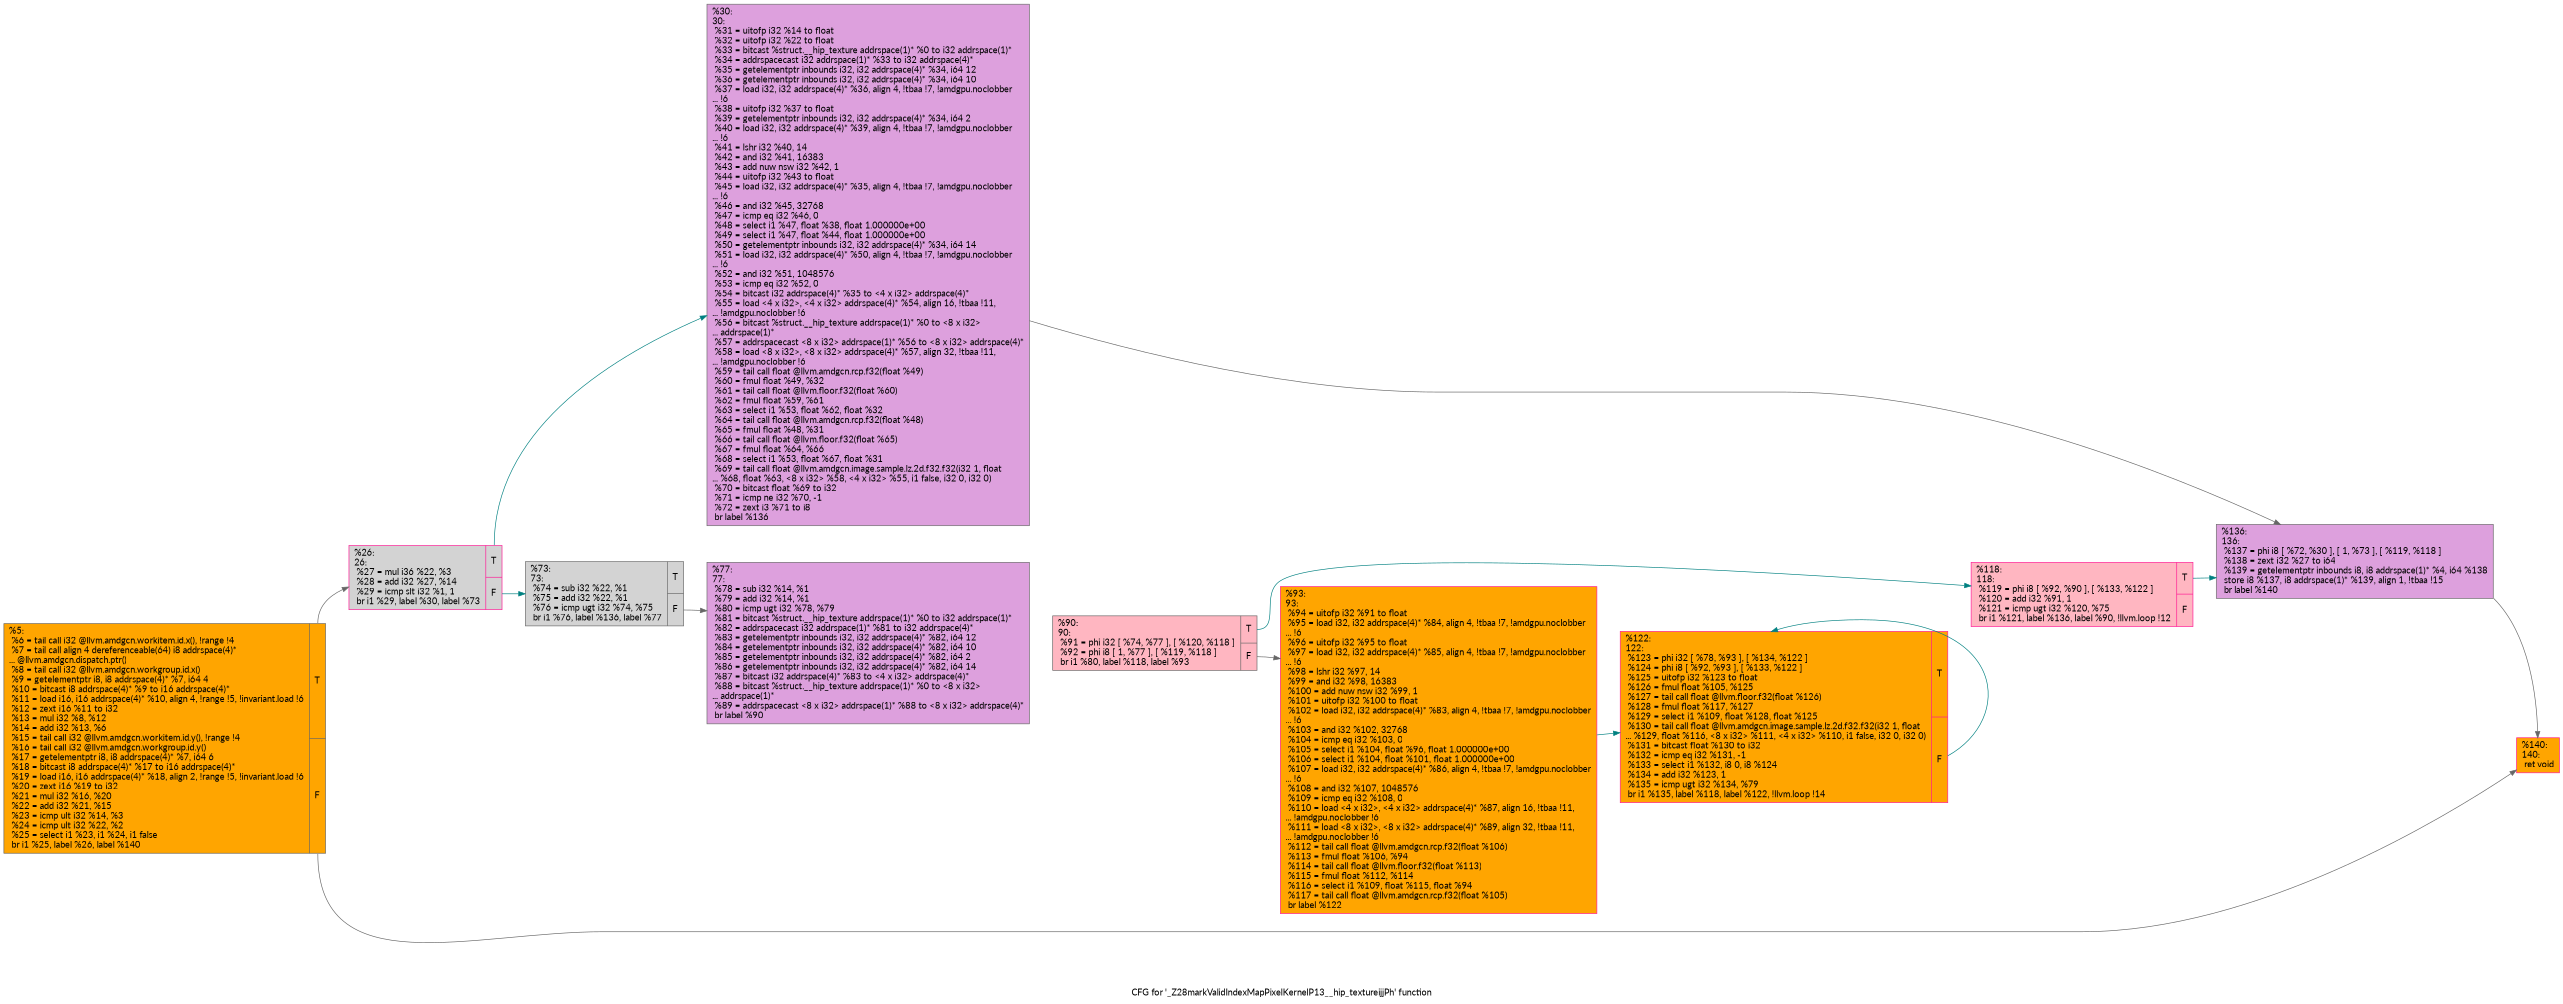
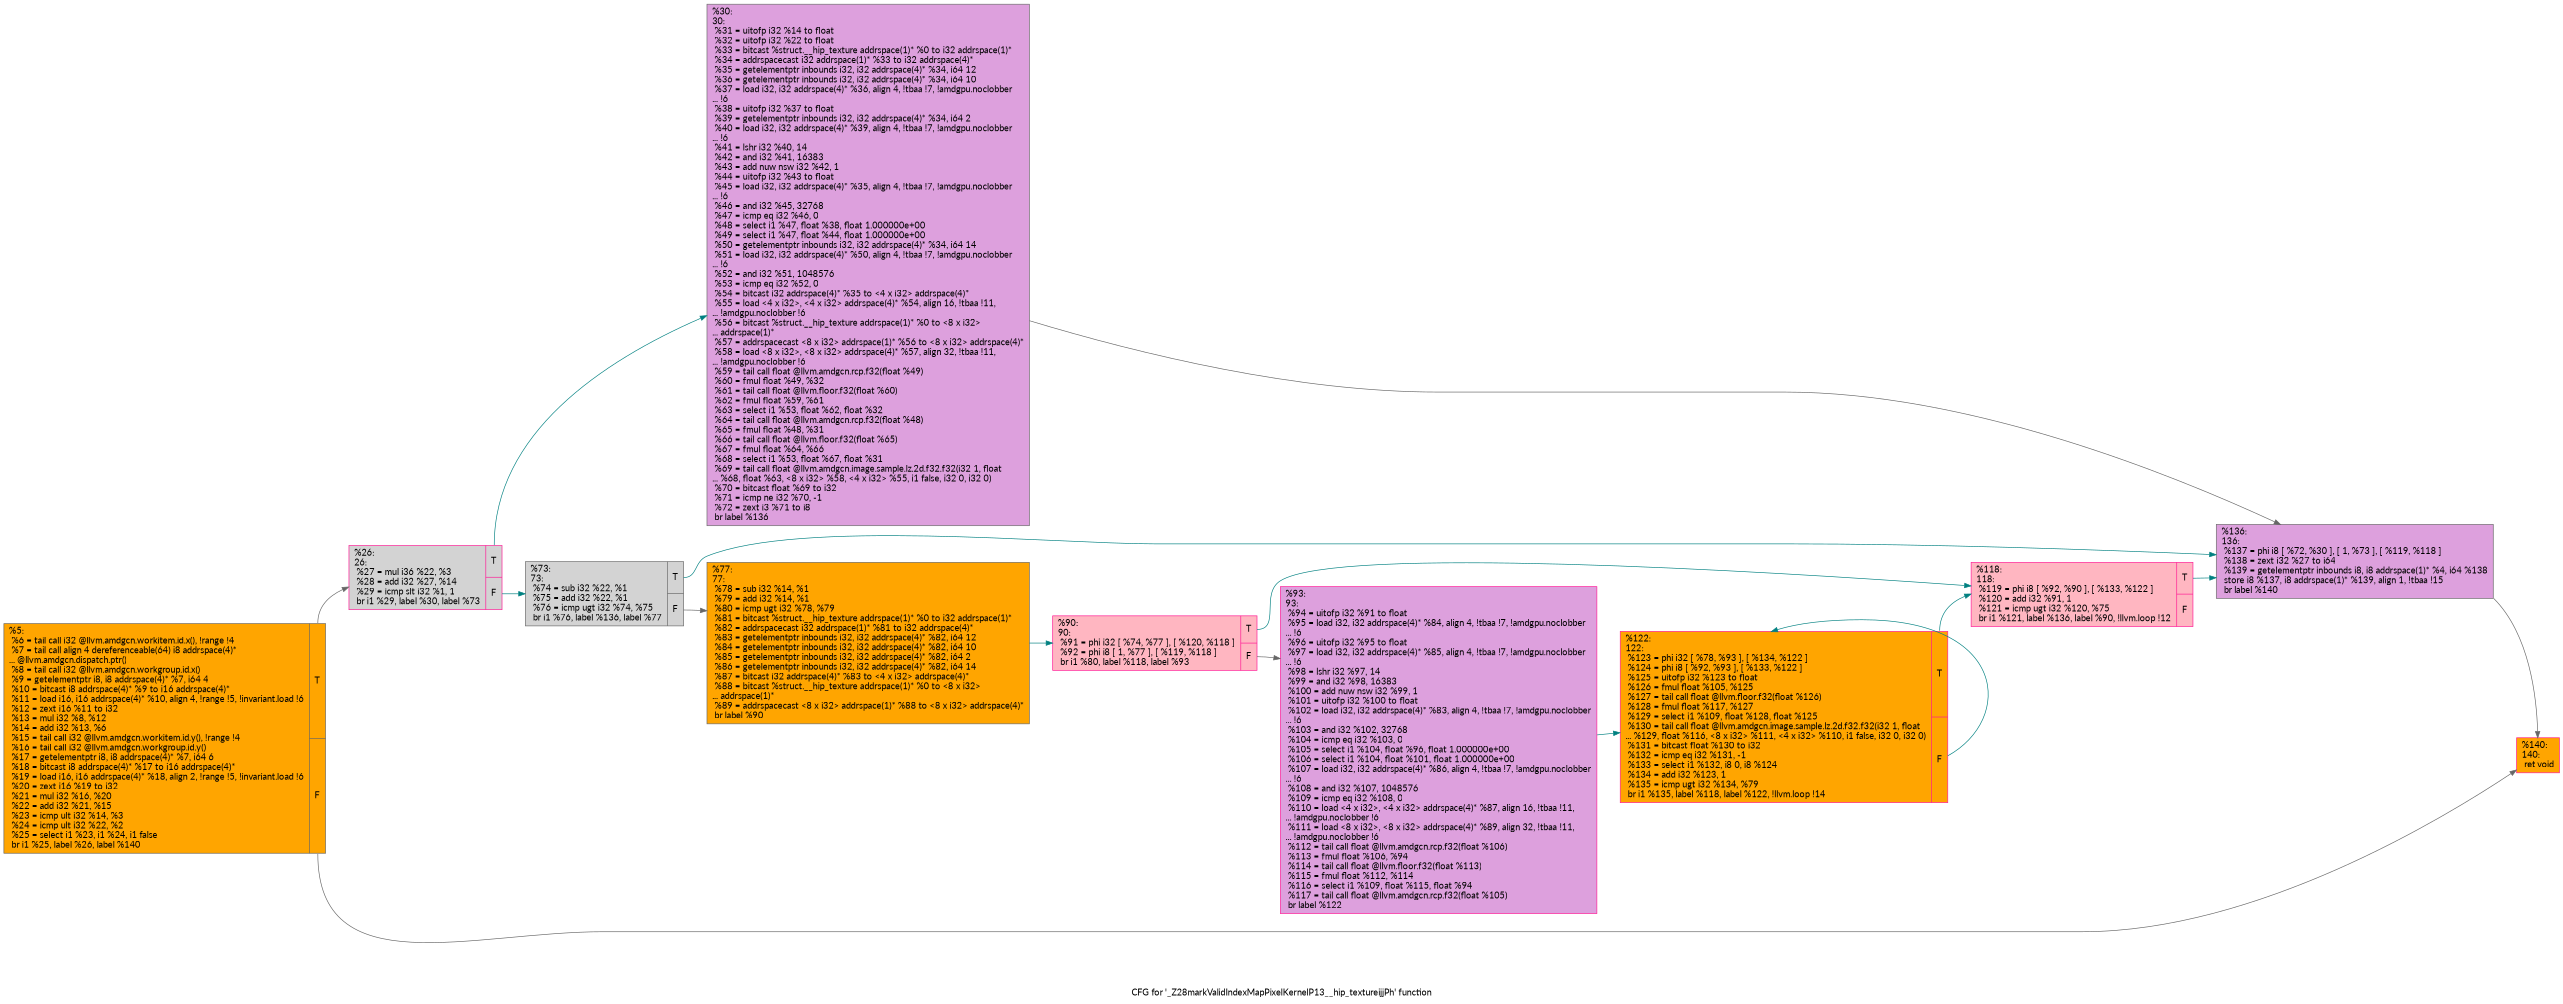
edge "%73:" -> "%136:": added
edge "%122:" -> "%118:": added
node "%77:": fillcolor plum -> orange
edge "%77:" -> "%90:": added
node "%90:": color gray40 -> deeppink
node "%93:": fillcolor orange -> plum
